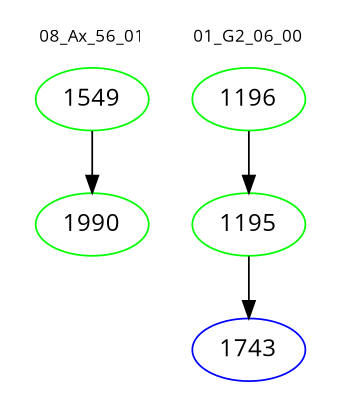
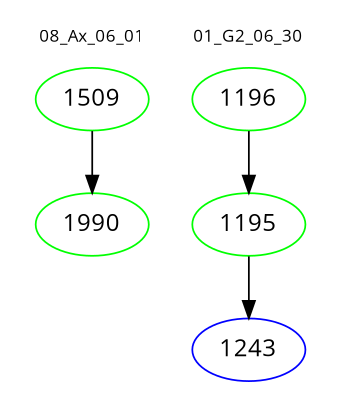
cluster "08_Ax_56_01": label "08_Ax_56_01" -> "08_Ax_06_01"
cluster "01_G2_06_00": label "01_G2_06_00" -> "01_G2_06_30"
node "1549": label "1549" -> "1509"
node "1743": label "1743" -> "1243"
